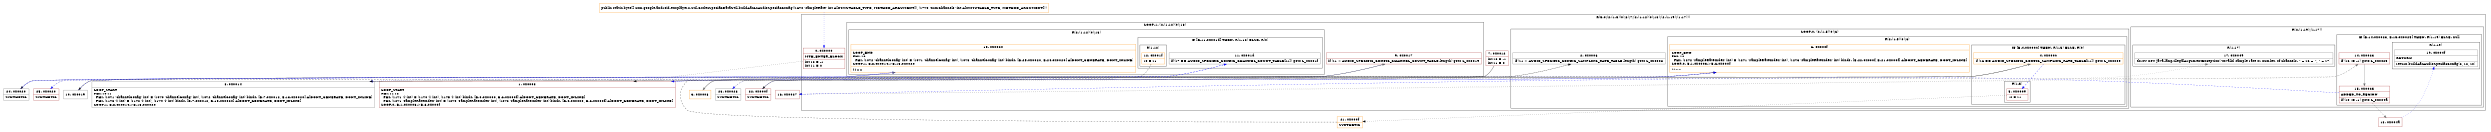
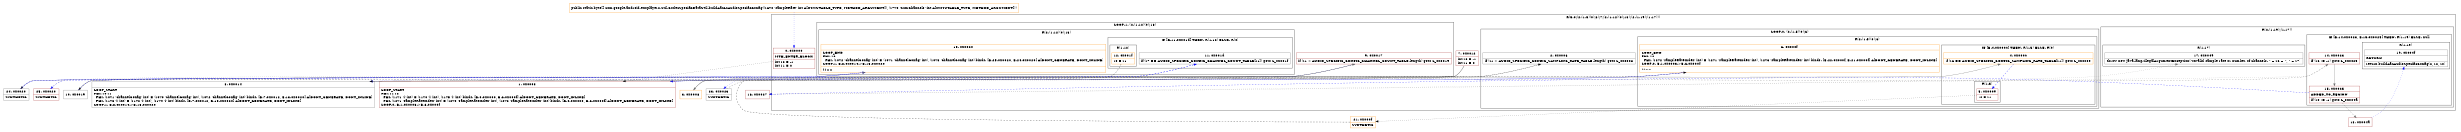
node "22: 0x000f": removed
